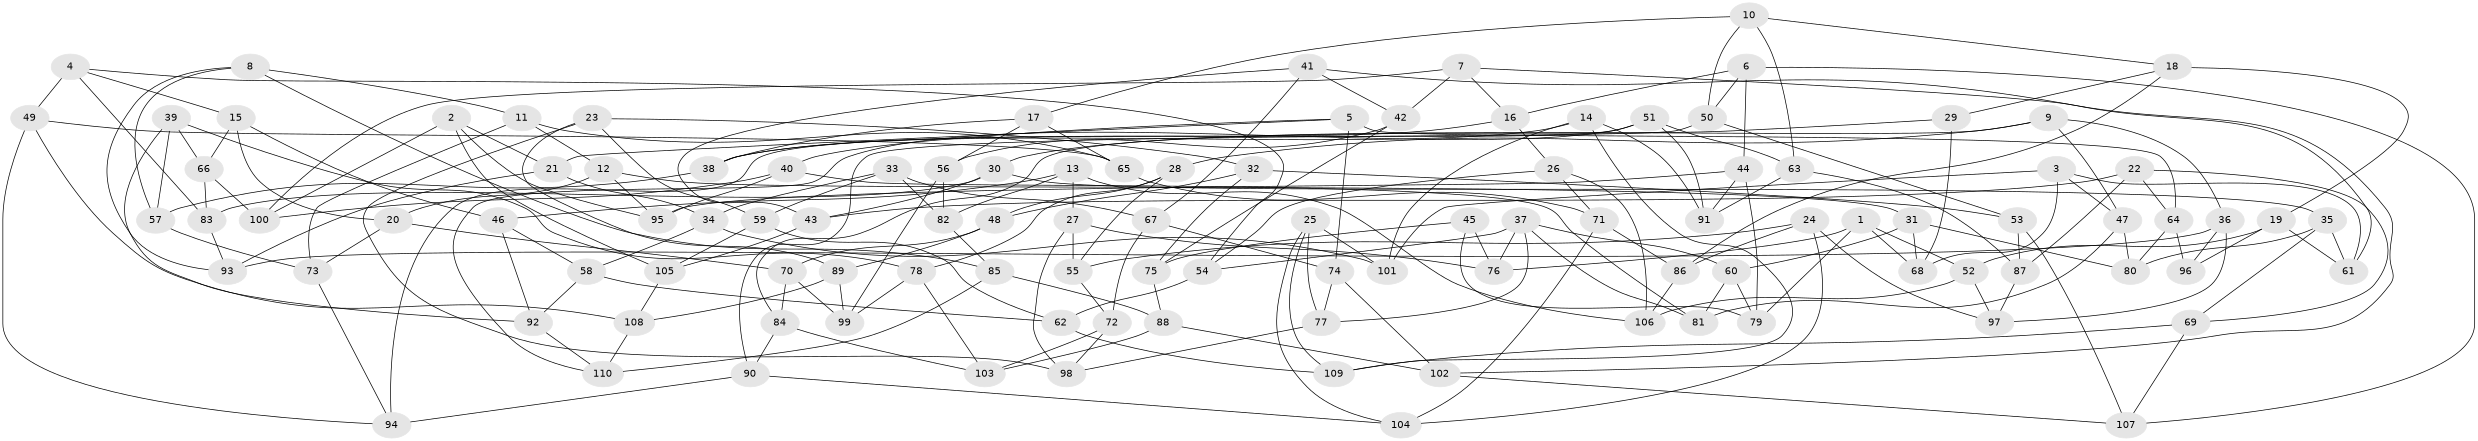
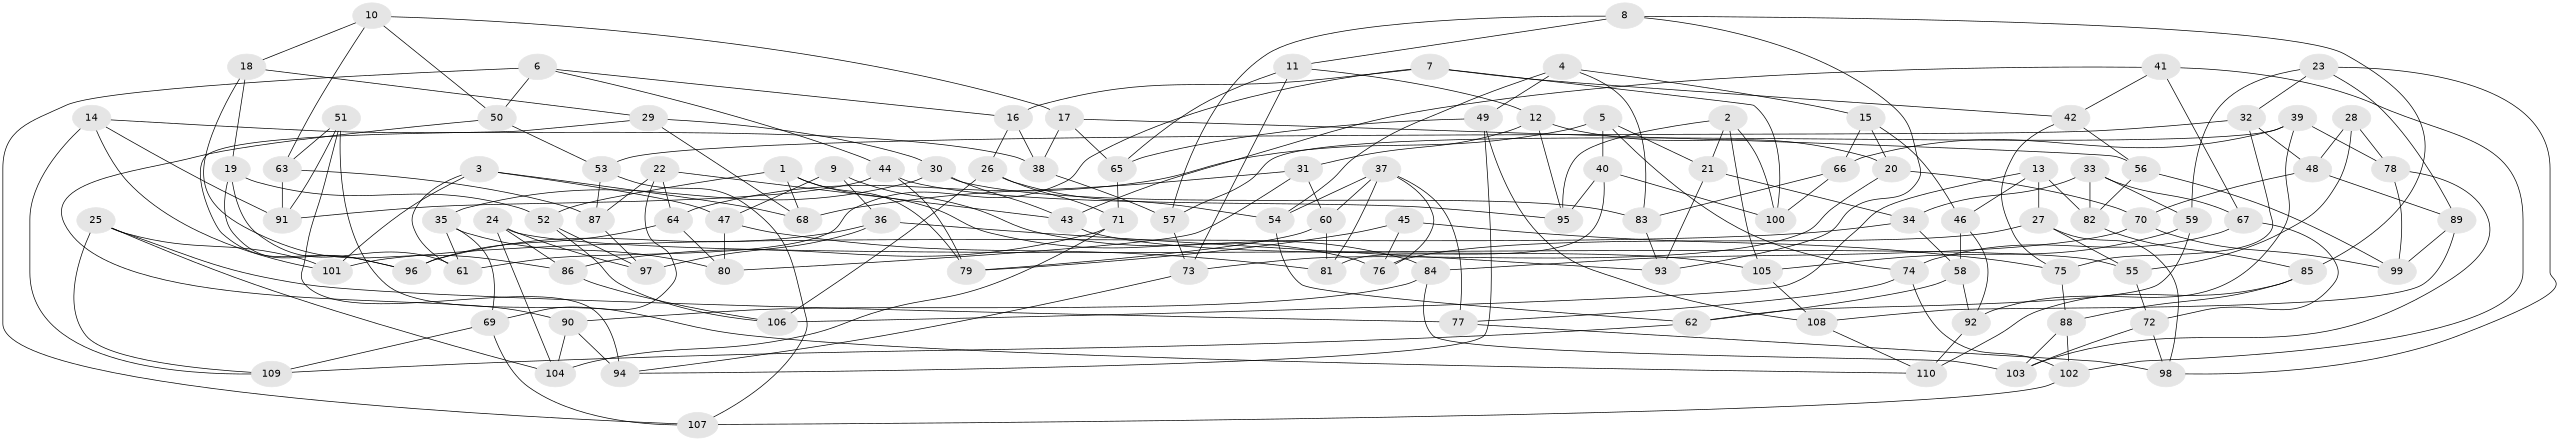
edge "9" -- "28": removed
edge "29" -- "96": added
